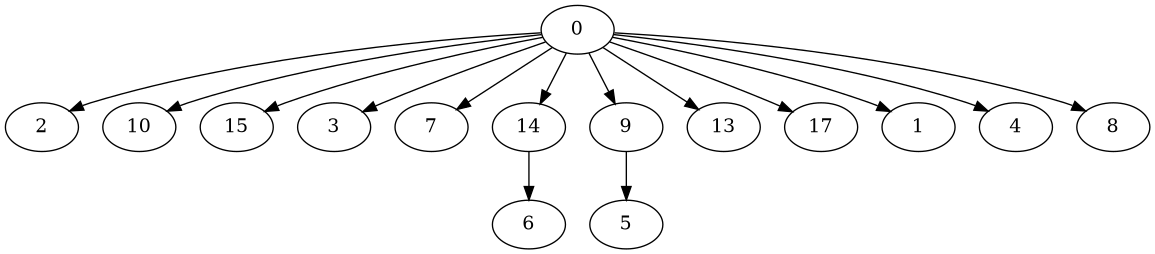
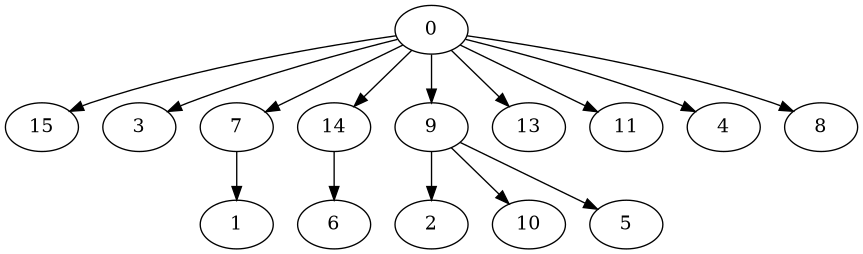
edge "0" -> "2": now "9" -> "2"
edge "0" -> "10": now "9" -> "10"
edge "0" -> "1": now "7" -> "1"
node "17": label "17" -> "11"
